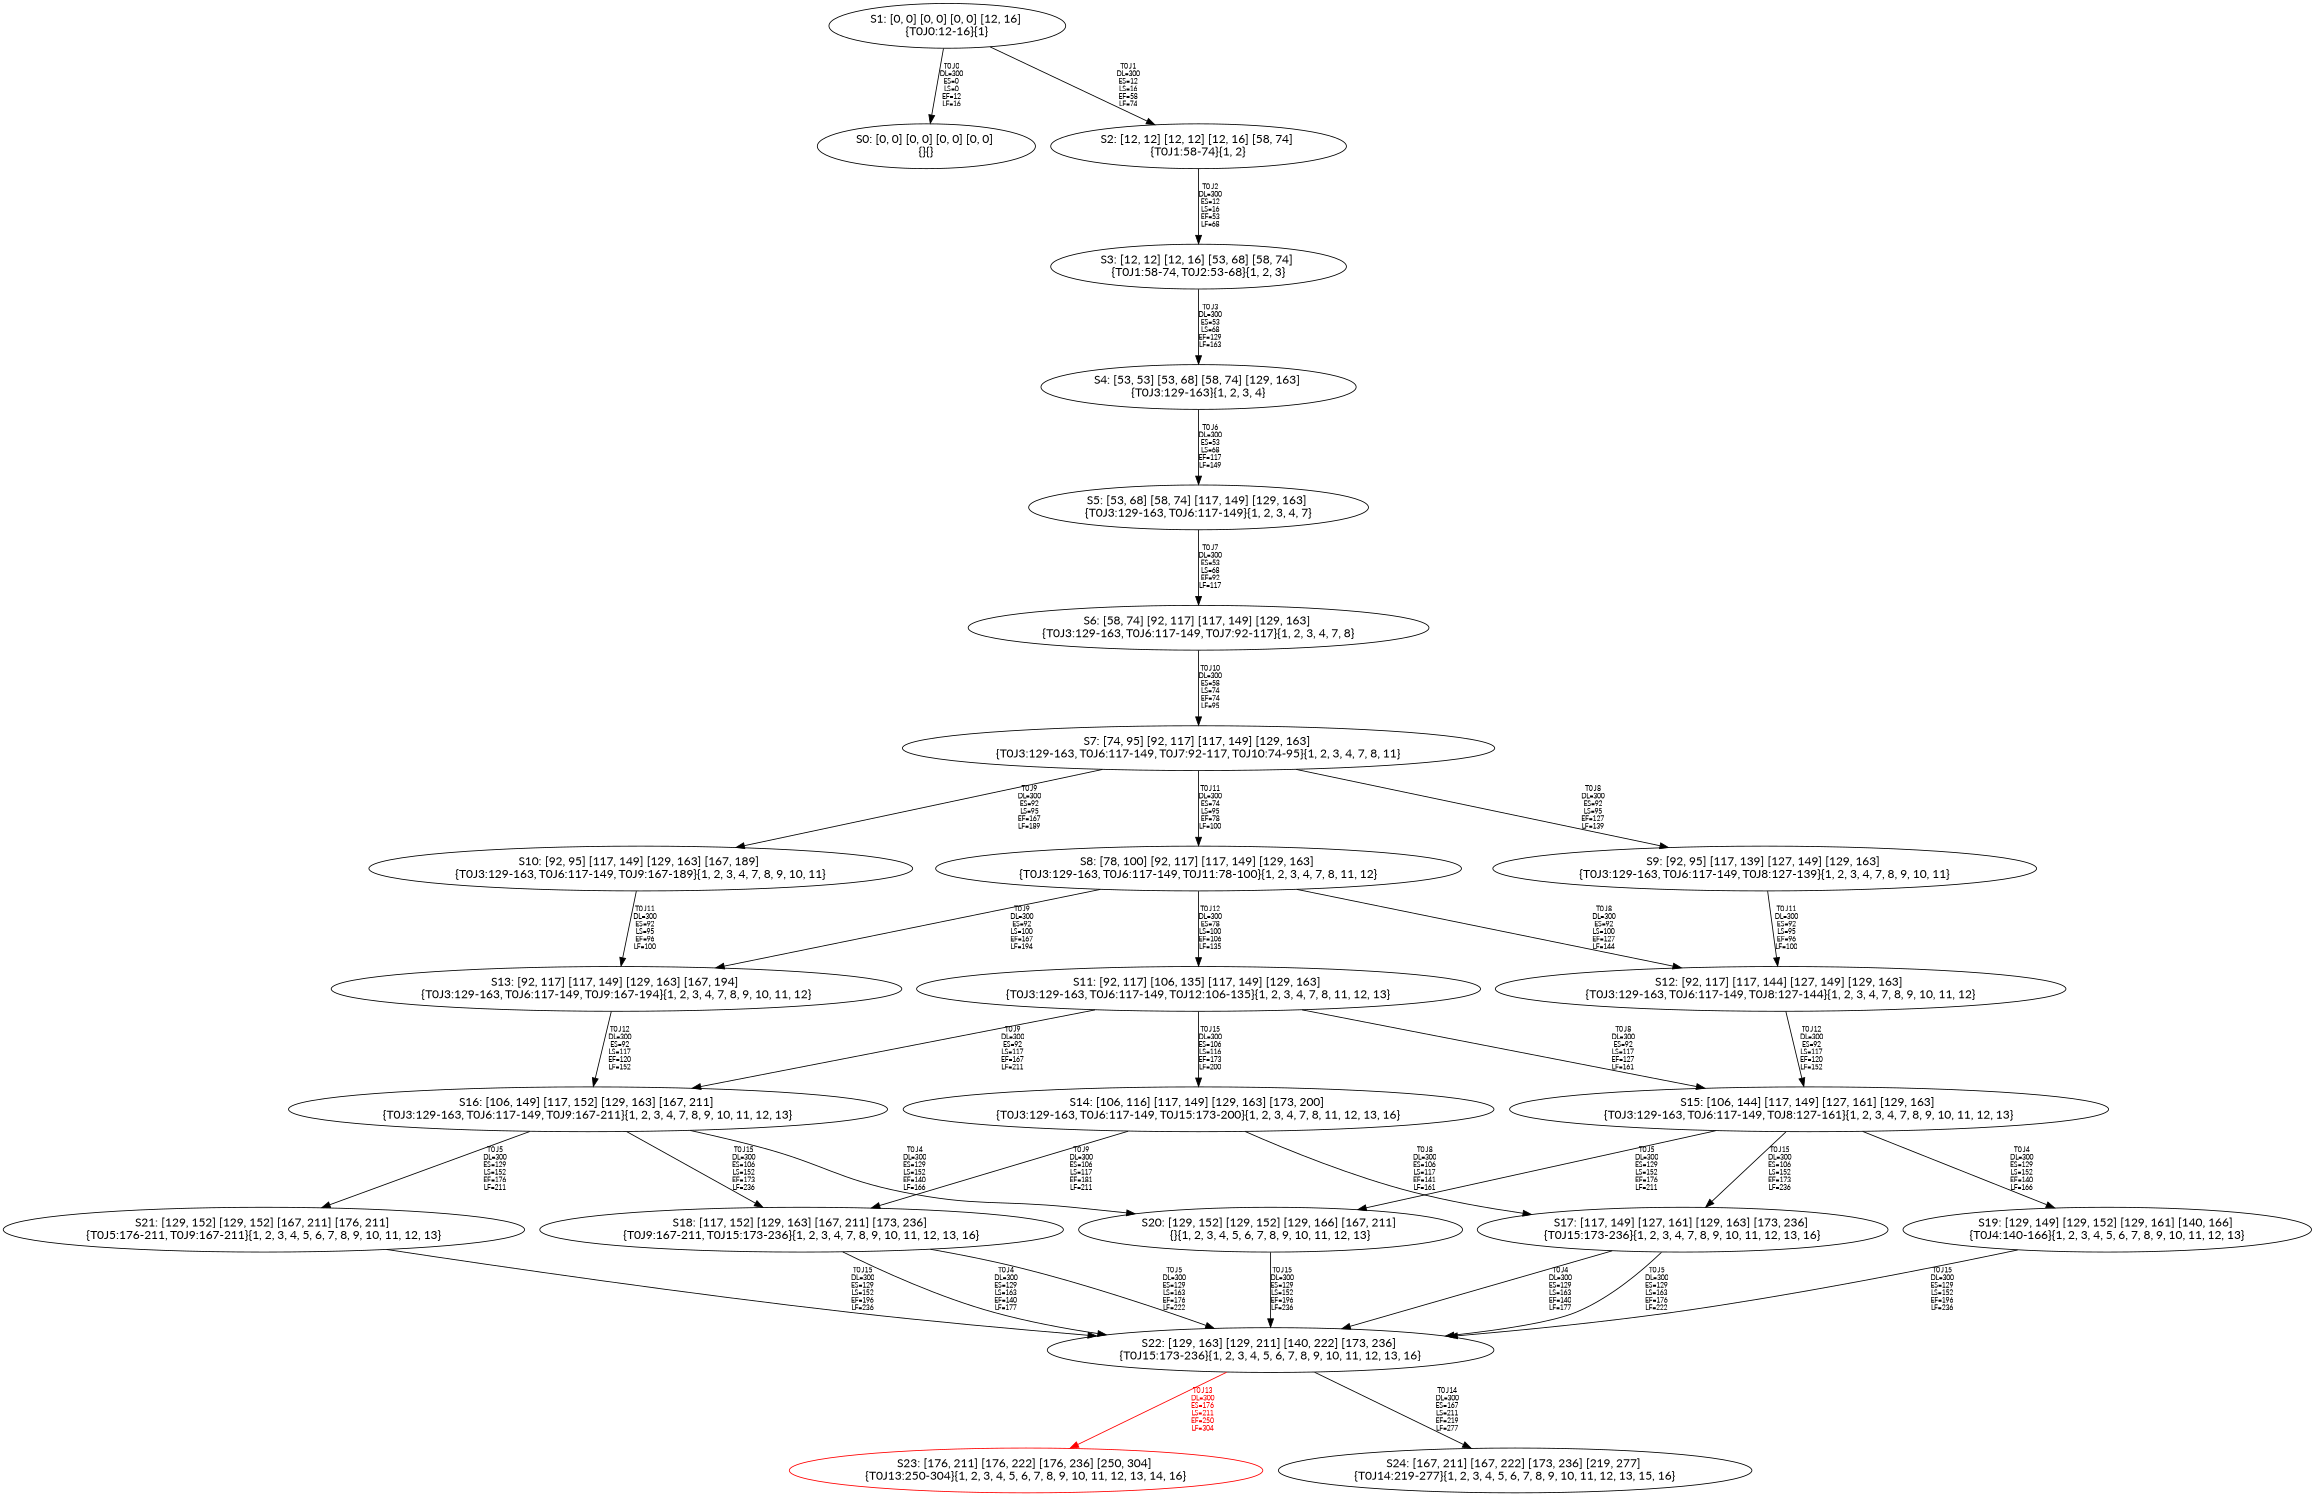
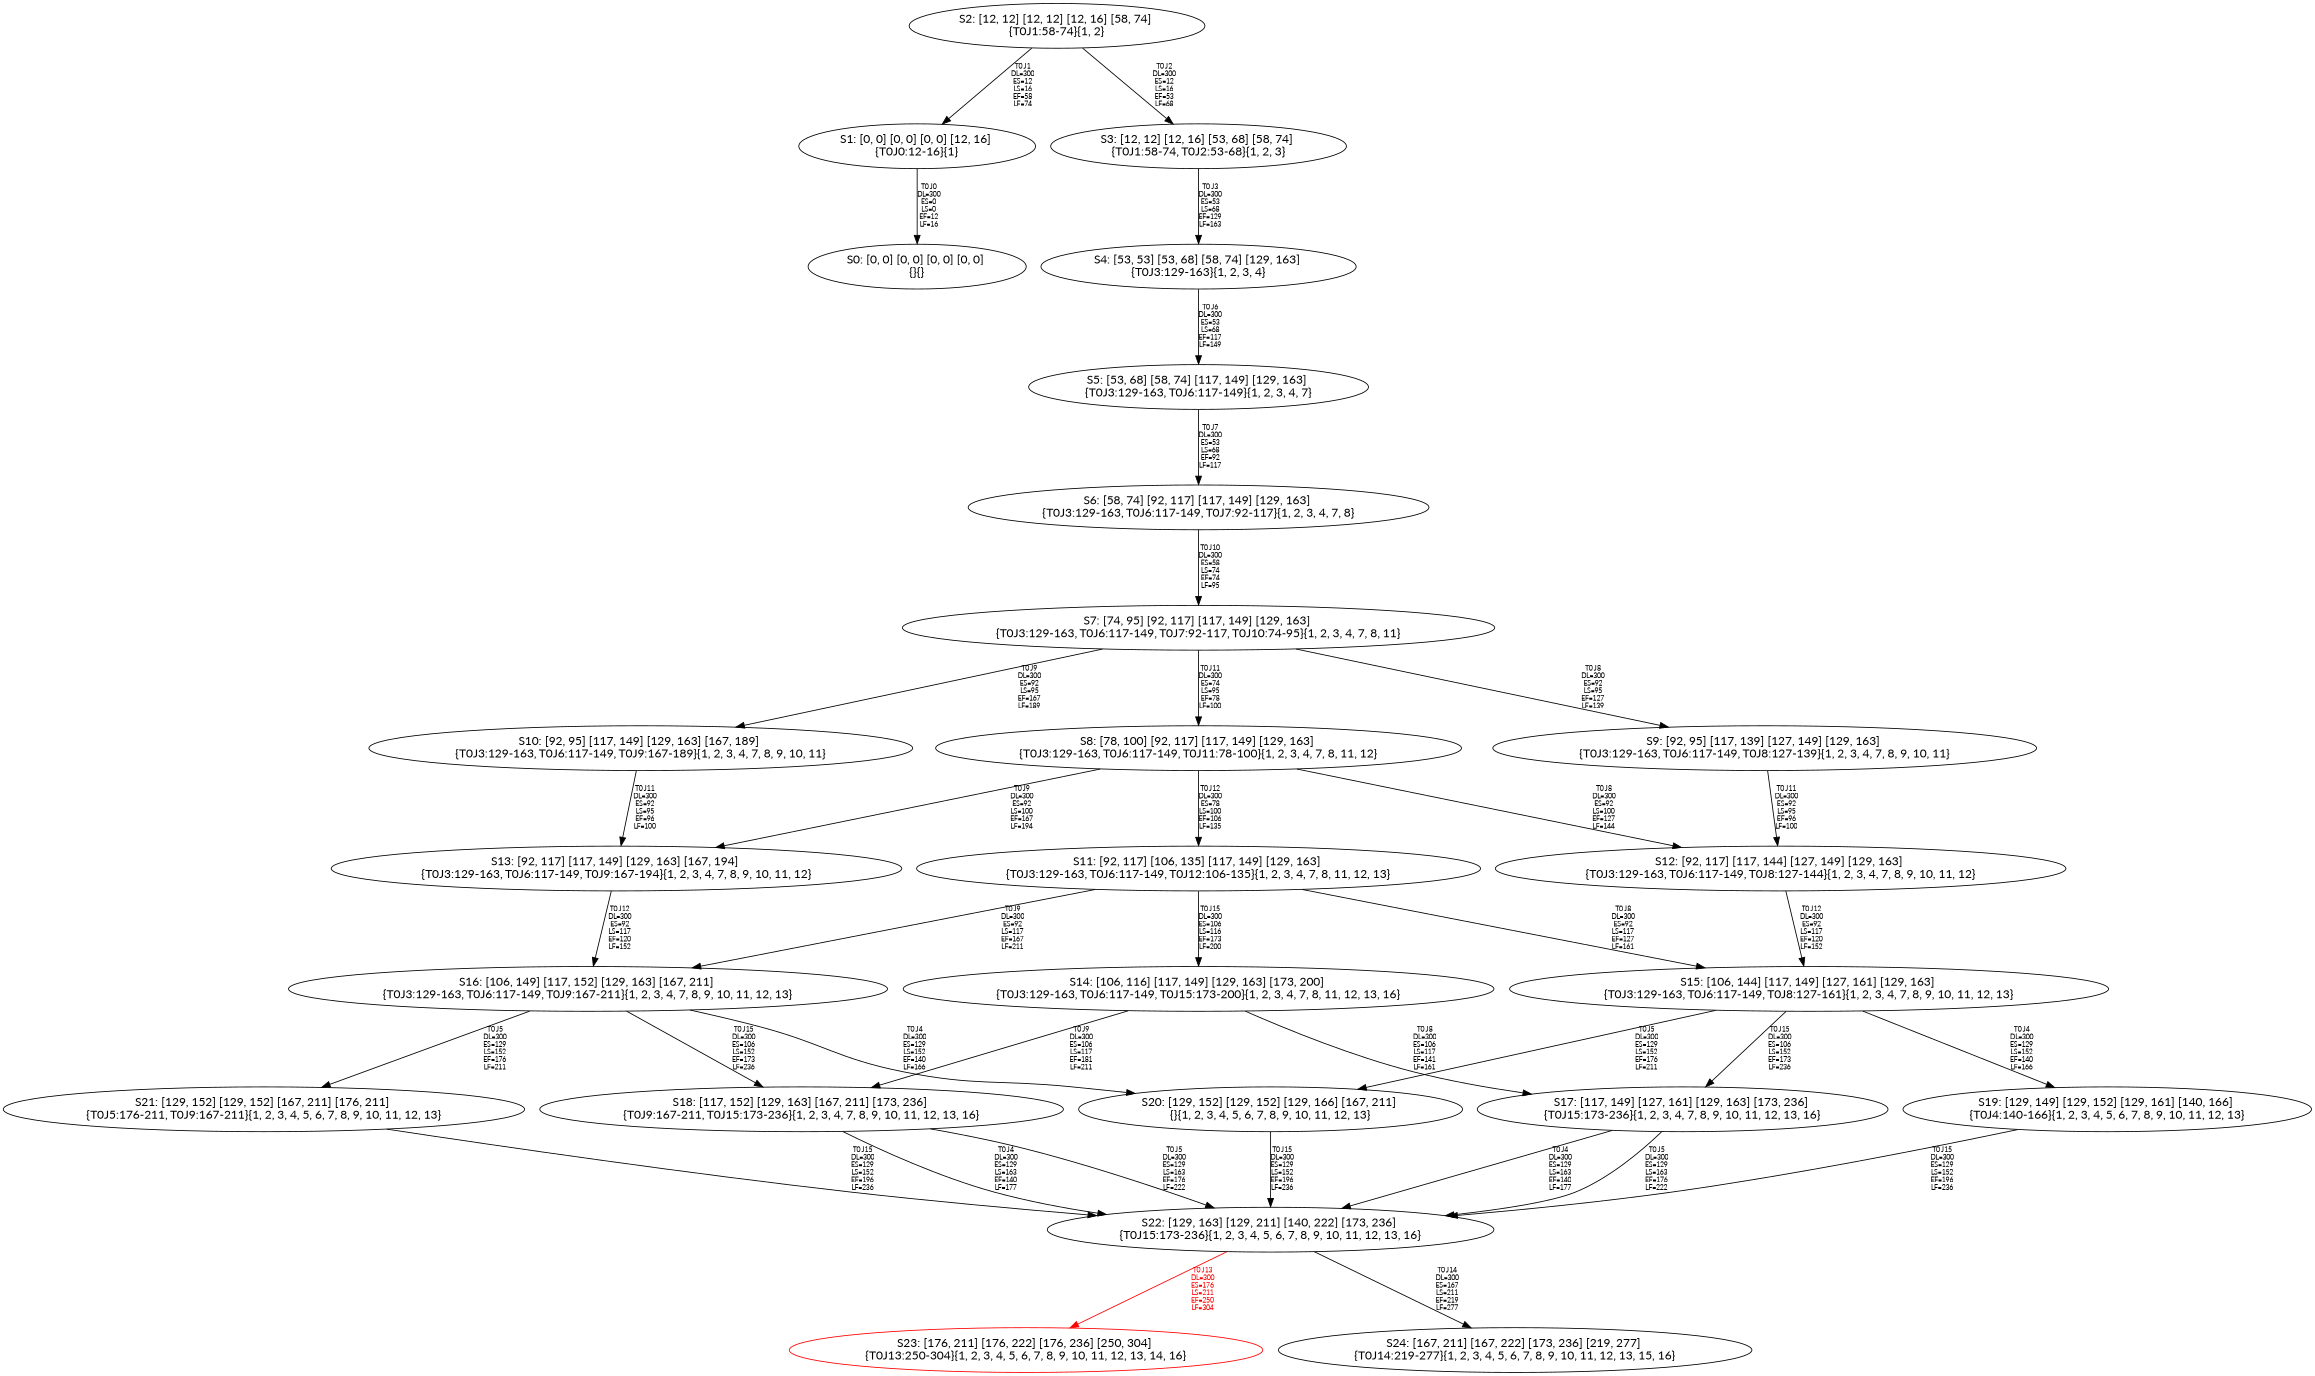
edge "S1: [0, 0] [0, 0] [0, 0] [12, 16] {T0J0:12-16}{1}" -> "S2: [12, 12] [12, 12] [12, 16] [58, 74] {T0J1:58-74}{1, 2}": reversed
